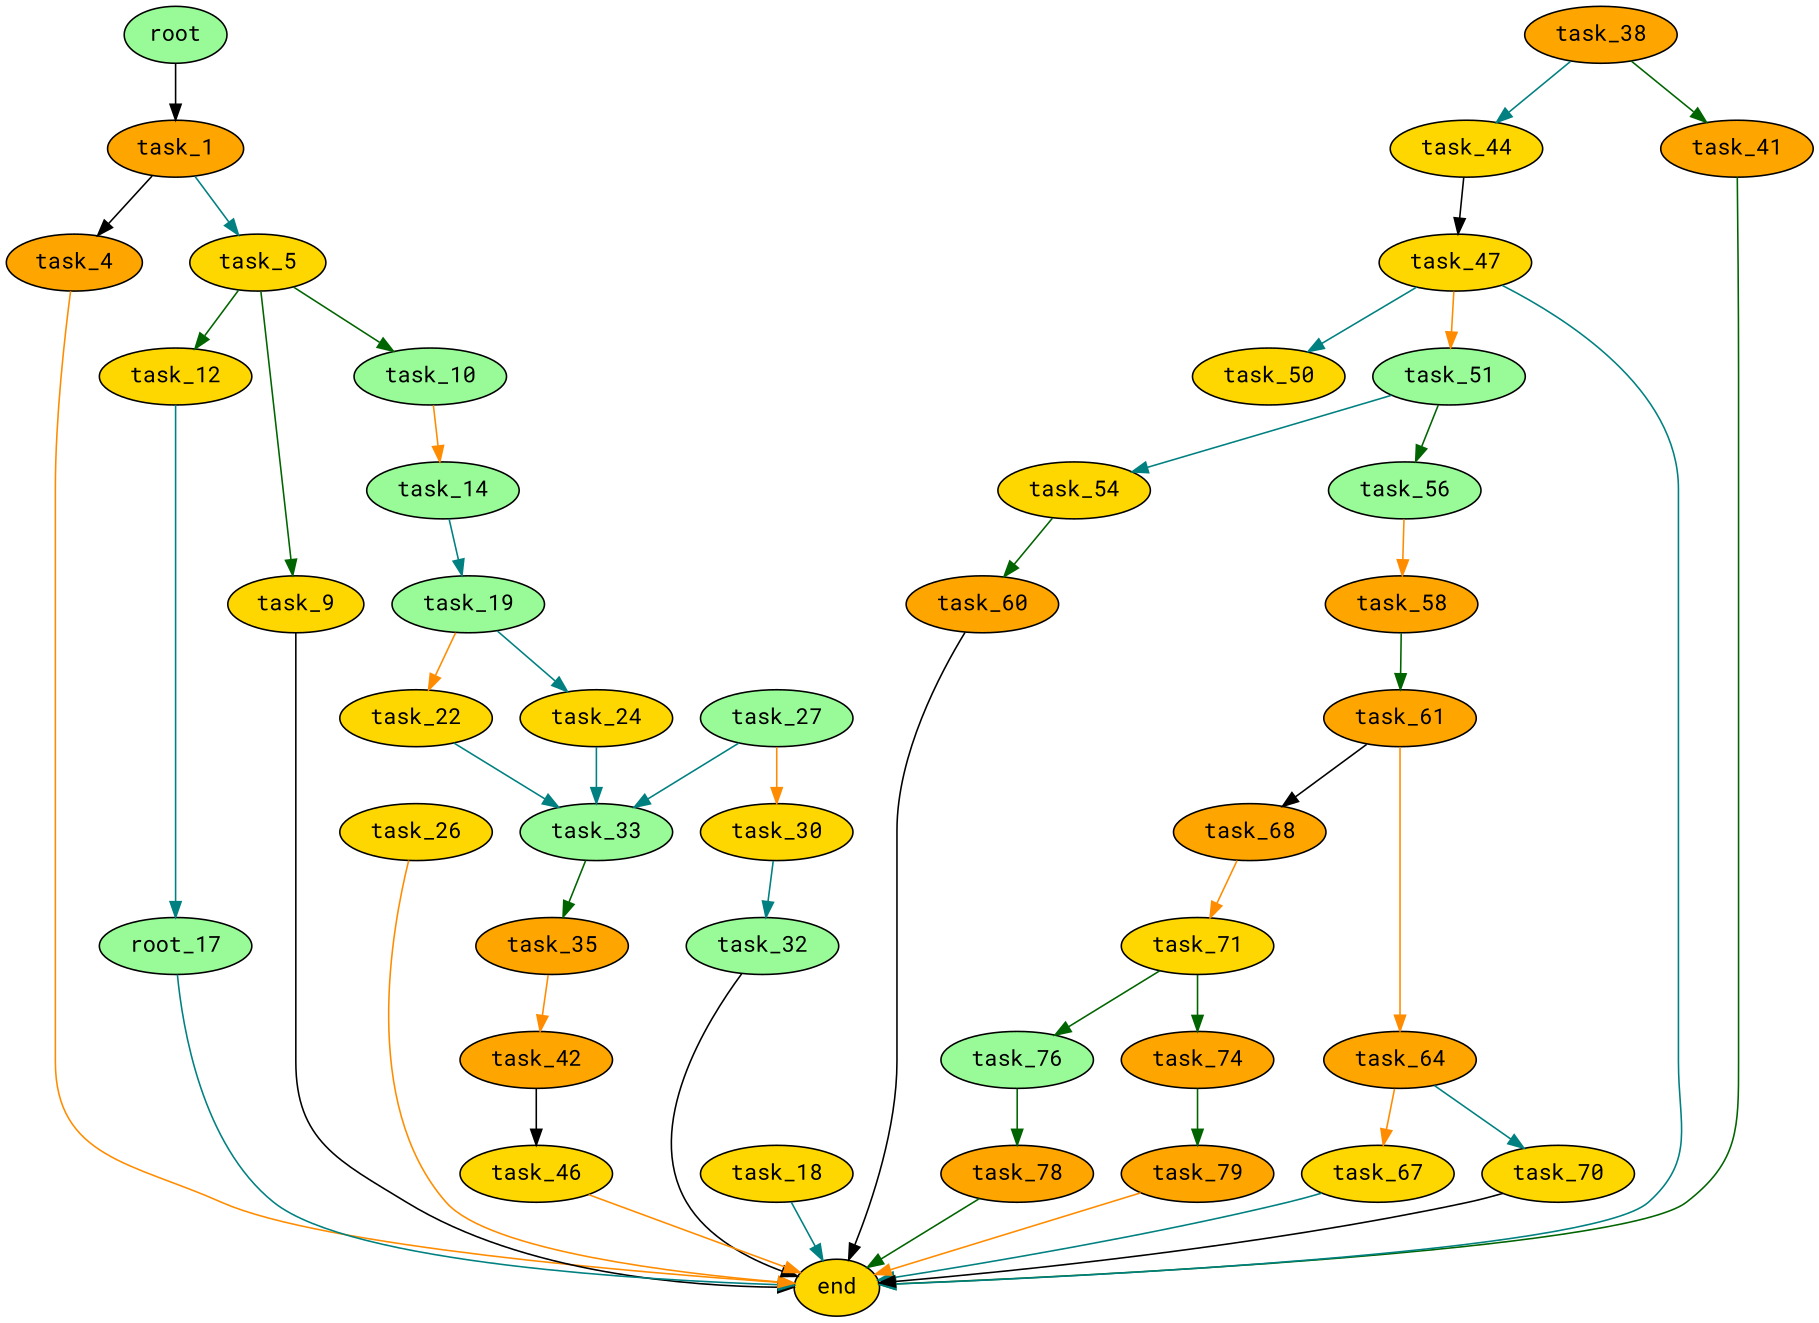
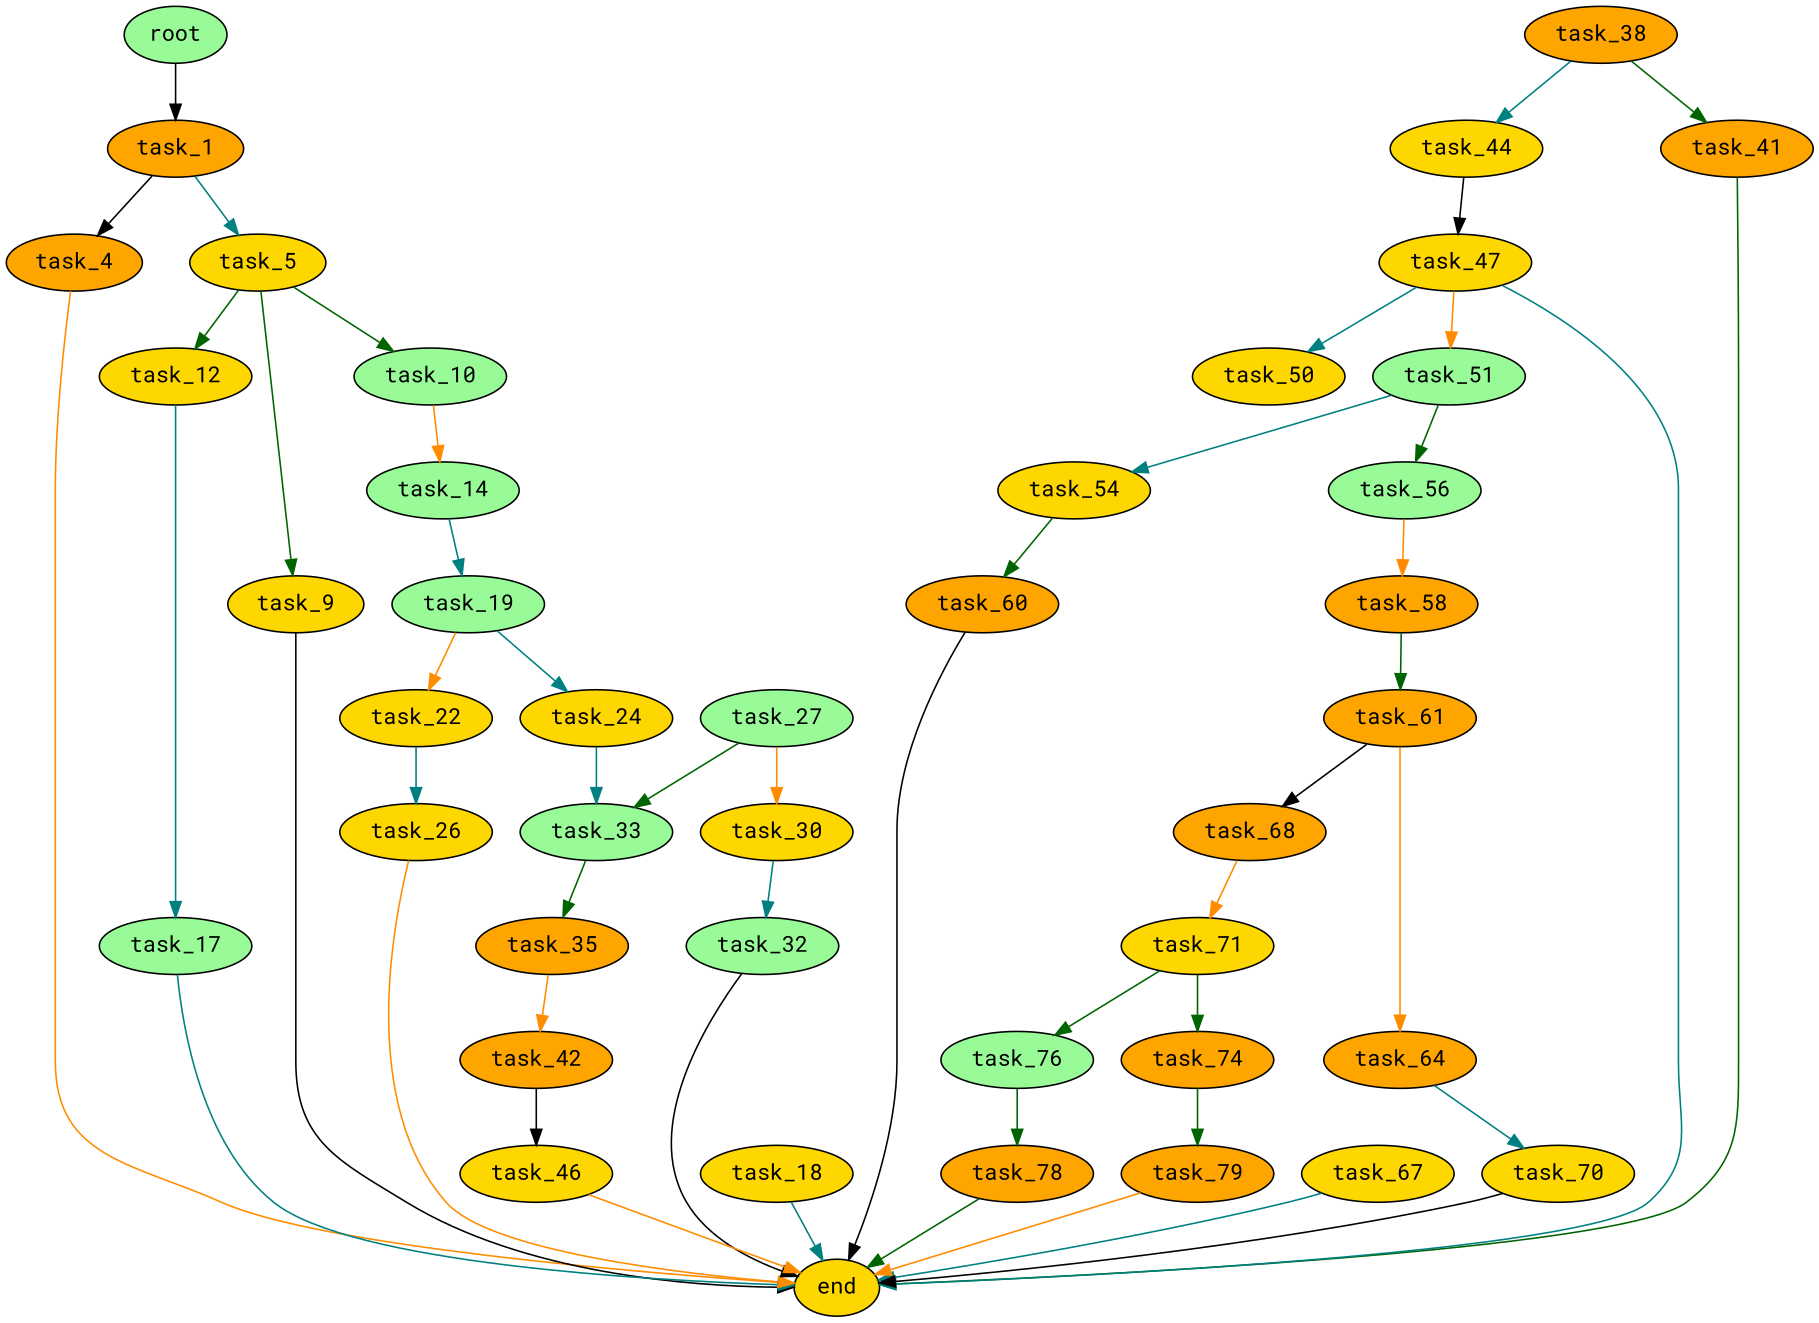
edge "task_22" -> "task_33": now "task_22" -> "task_26"
edge "task_27" -> "task_33": color teal -> darkgreen
node "root_17": label "root_17" -> "task_17"
edge "task_64" -> "task_67": removed
